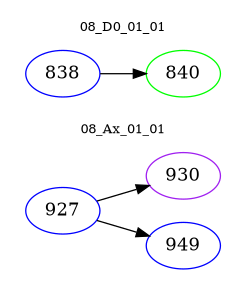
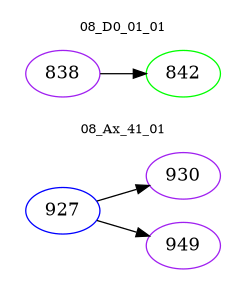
node "838": color blue -> purple
node "840": label "840" -> "842"
cluster "08_Ax_01_01": label "08_Ax_01_01" -> "08_Ax_41_01"
node "949": color blue -> purple
